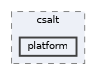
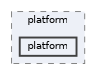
cluster "csalt": label "csalt" -> "platform"
